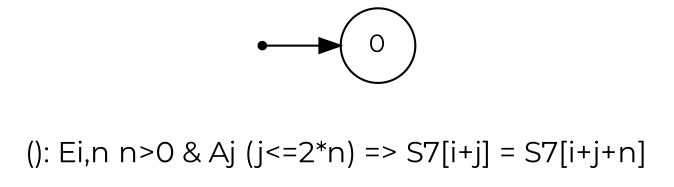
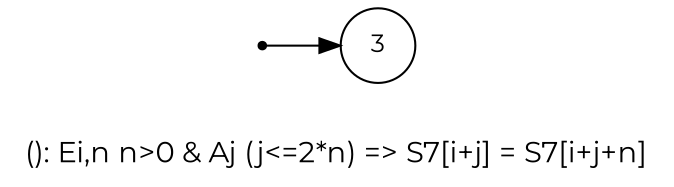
node "0": label "0" -> "3"
